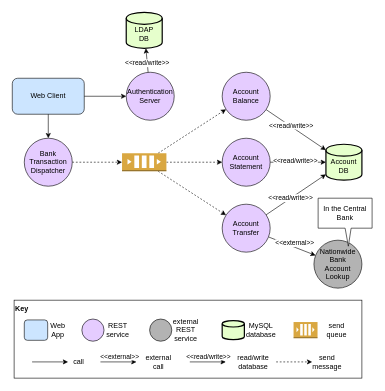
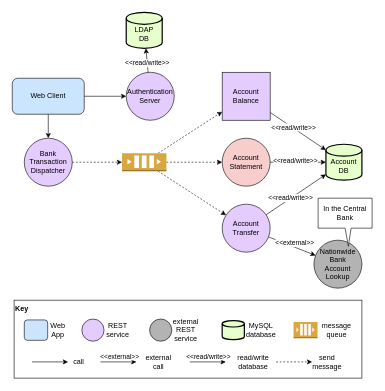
node "AccountBalance": shape ellipse -> rectangle
node "AccountStatement": fillcolor #e5ccff -> #f8cecc
node "send queue": label "send queue" -> "message queue"
